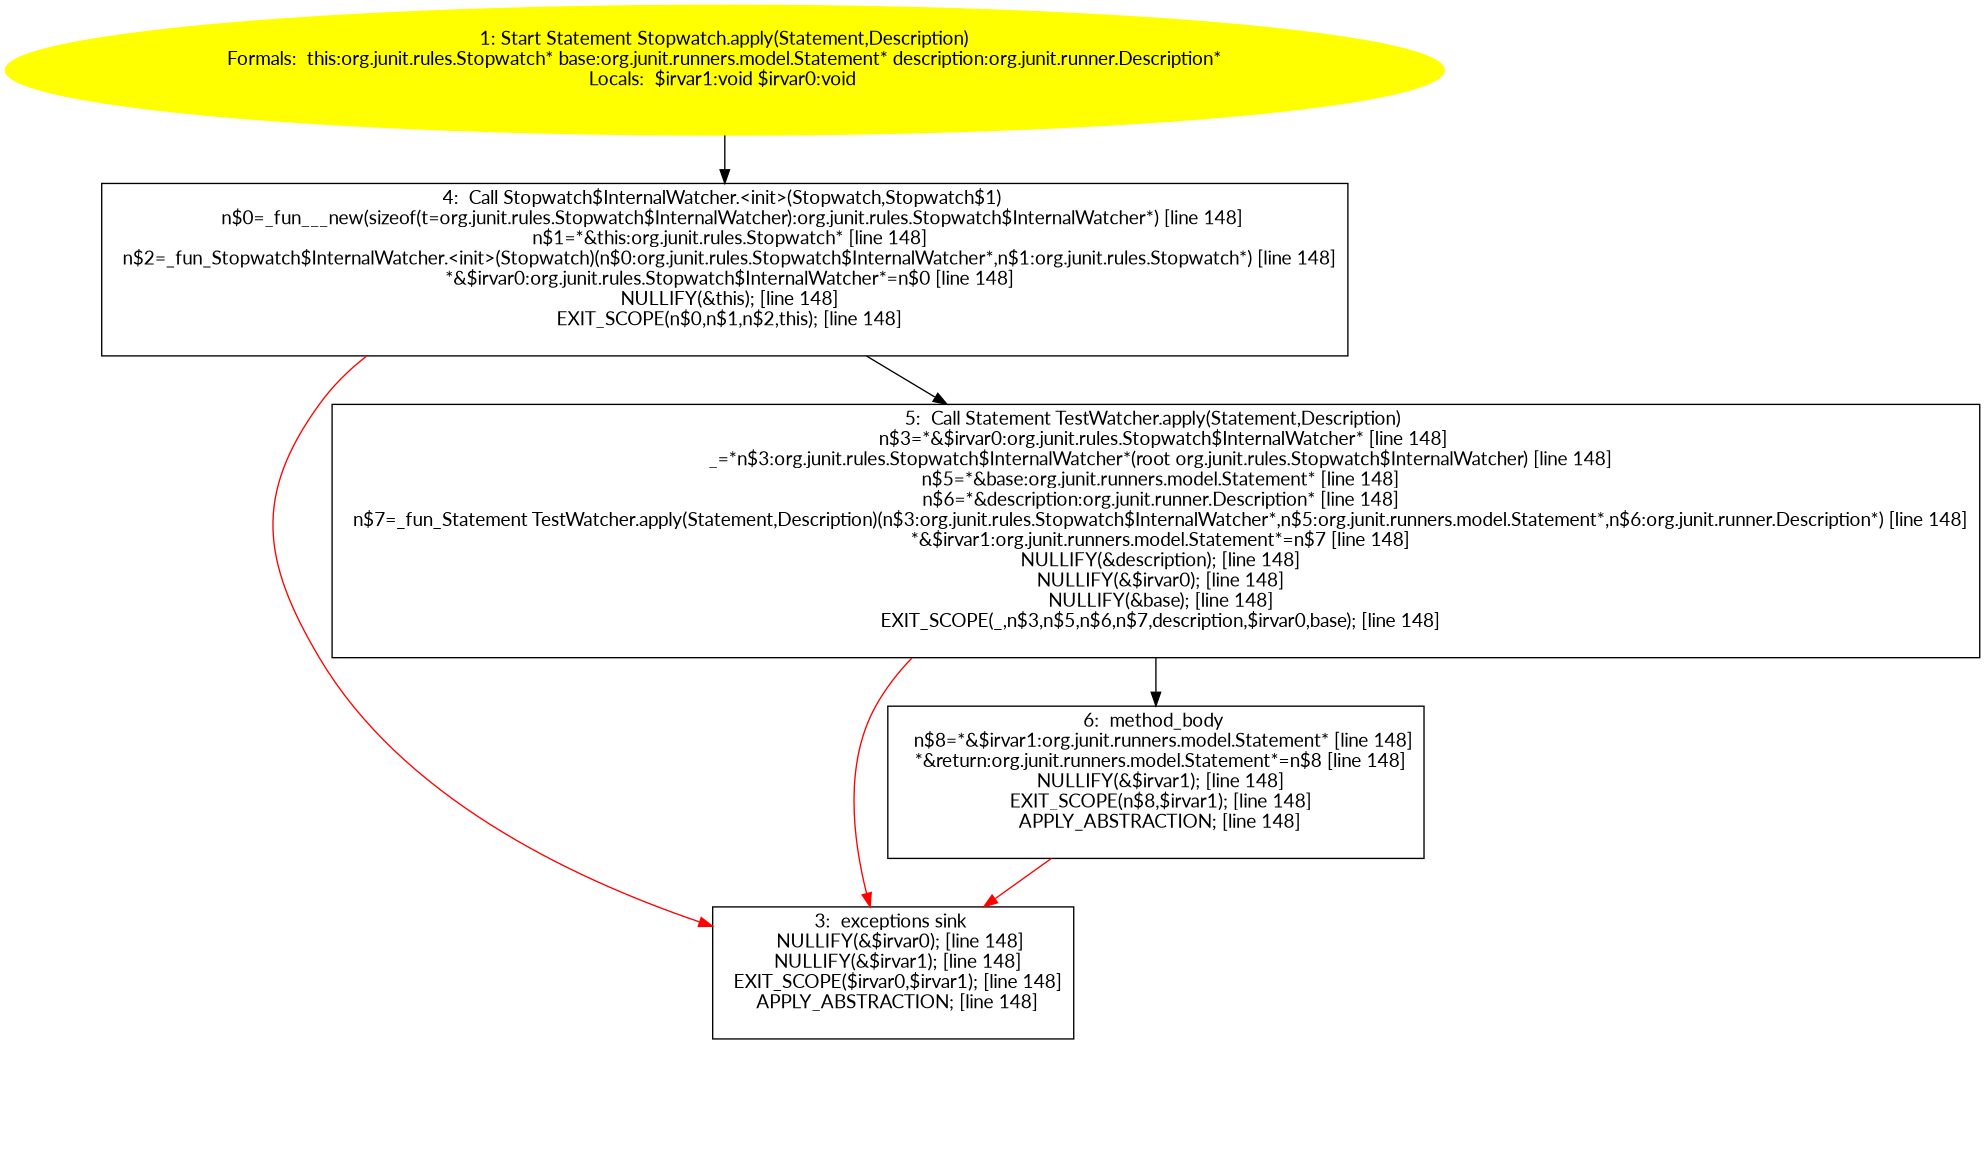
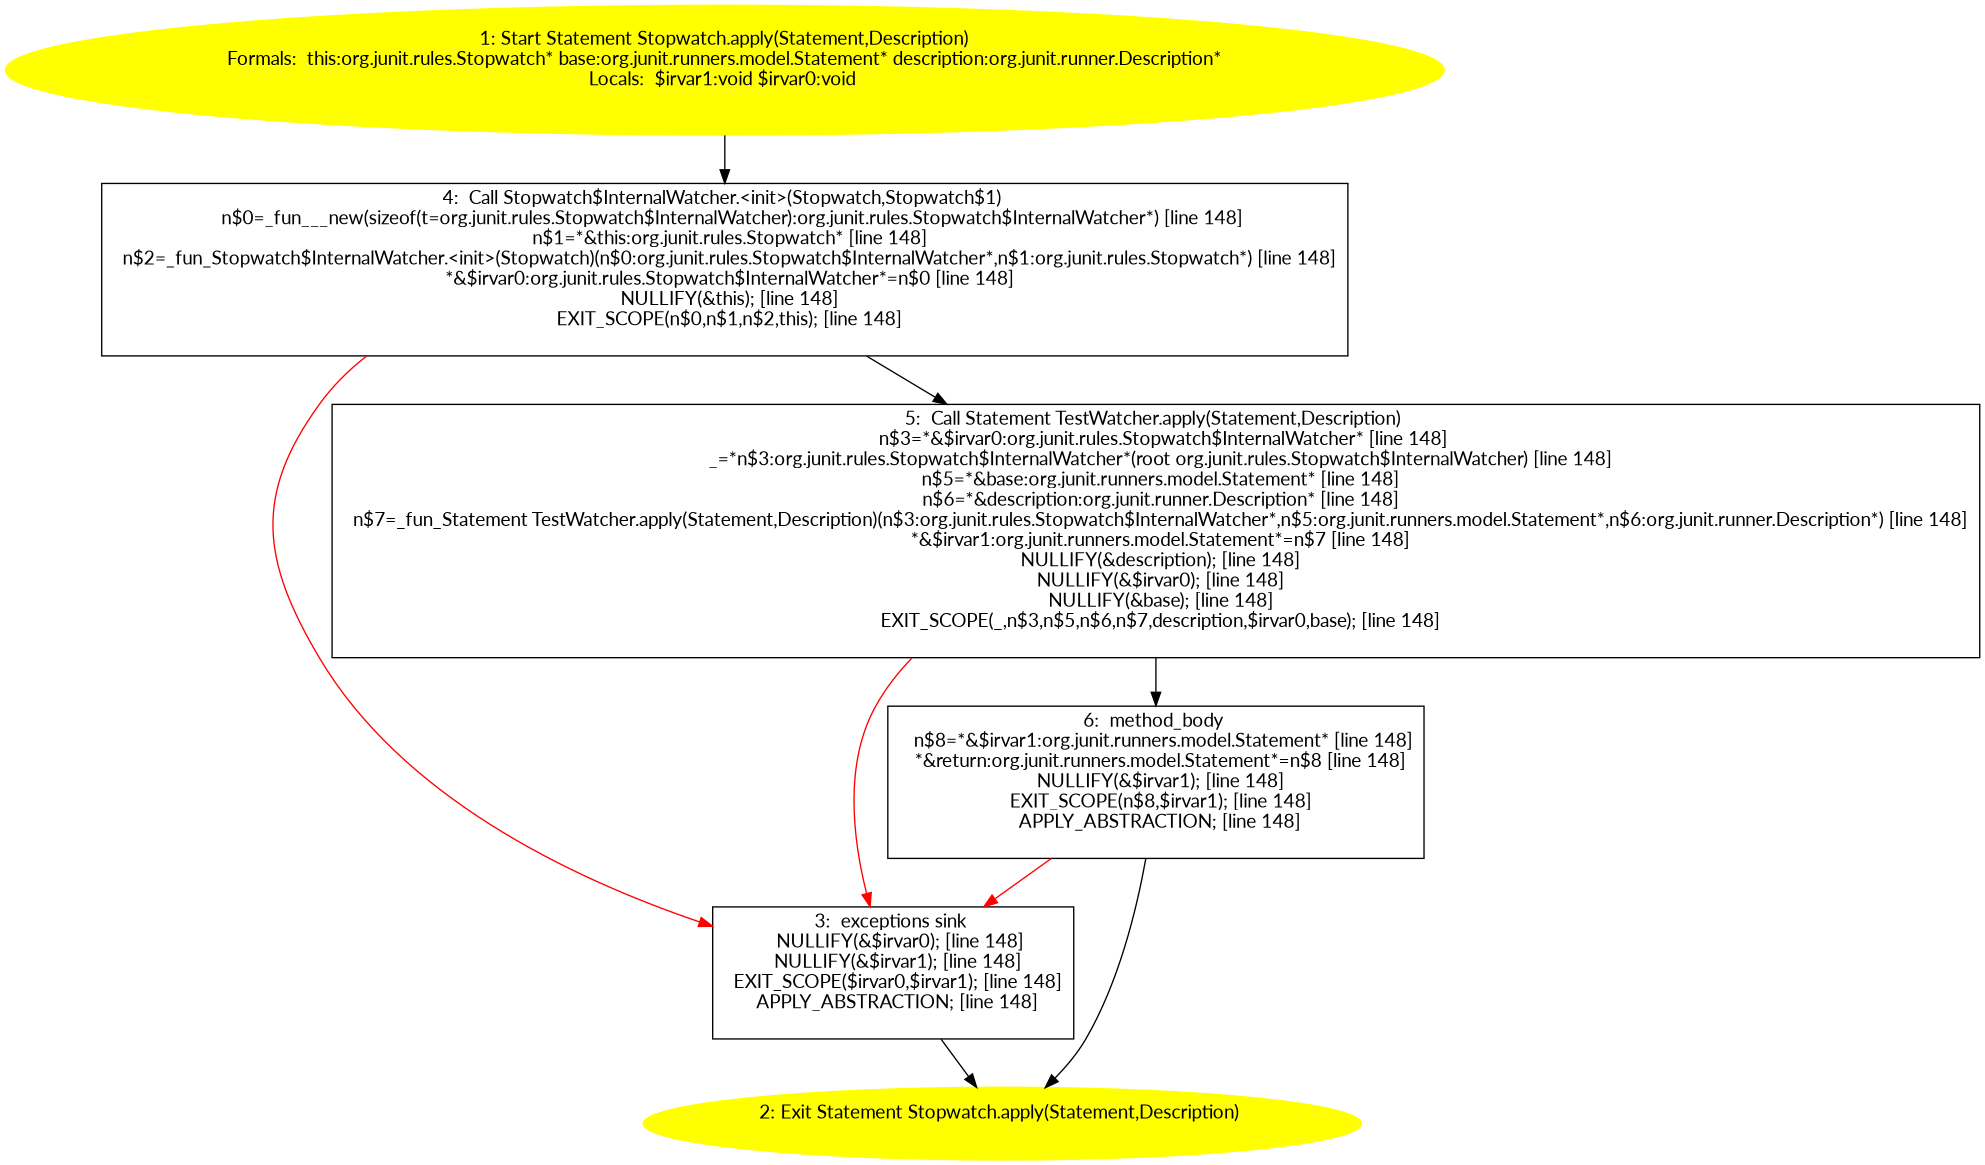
node "2: Exit Statement Stopwatch.apply(Statement,Description)": added
